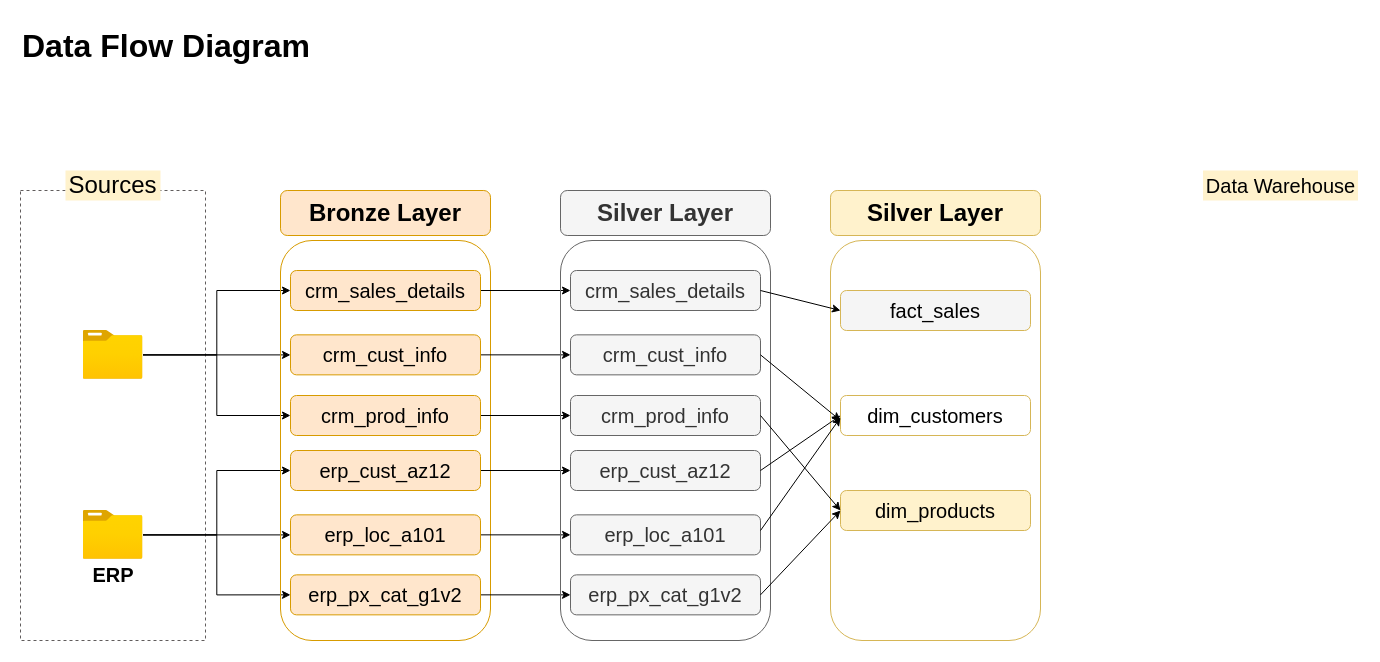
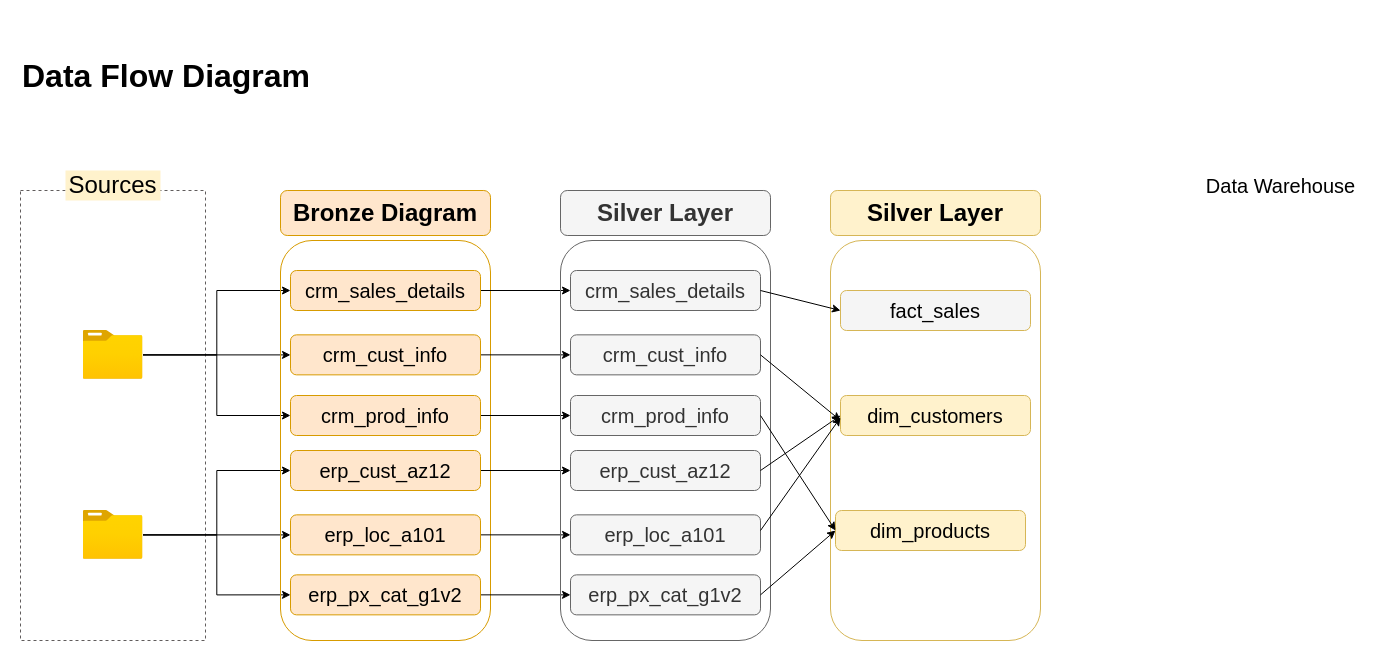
node "Data Flow Diagram": moved (176, 46) -> (176, 76)
node "Data Warehouse": fillcolor #fff2cc -> #ffffff
node "Bronze Layer": label "Bronze Layer" -> "Bronze Diagram"
node "dim_customers": fillcolor #ffffff -> #fff2cc
node "dim_products": moved (936, 511) -> (931, 531)
node "ERP": removed
